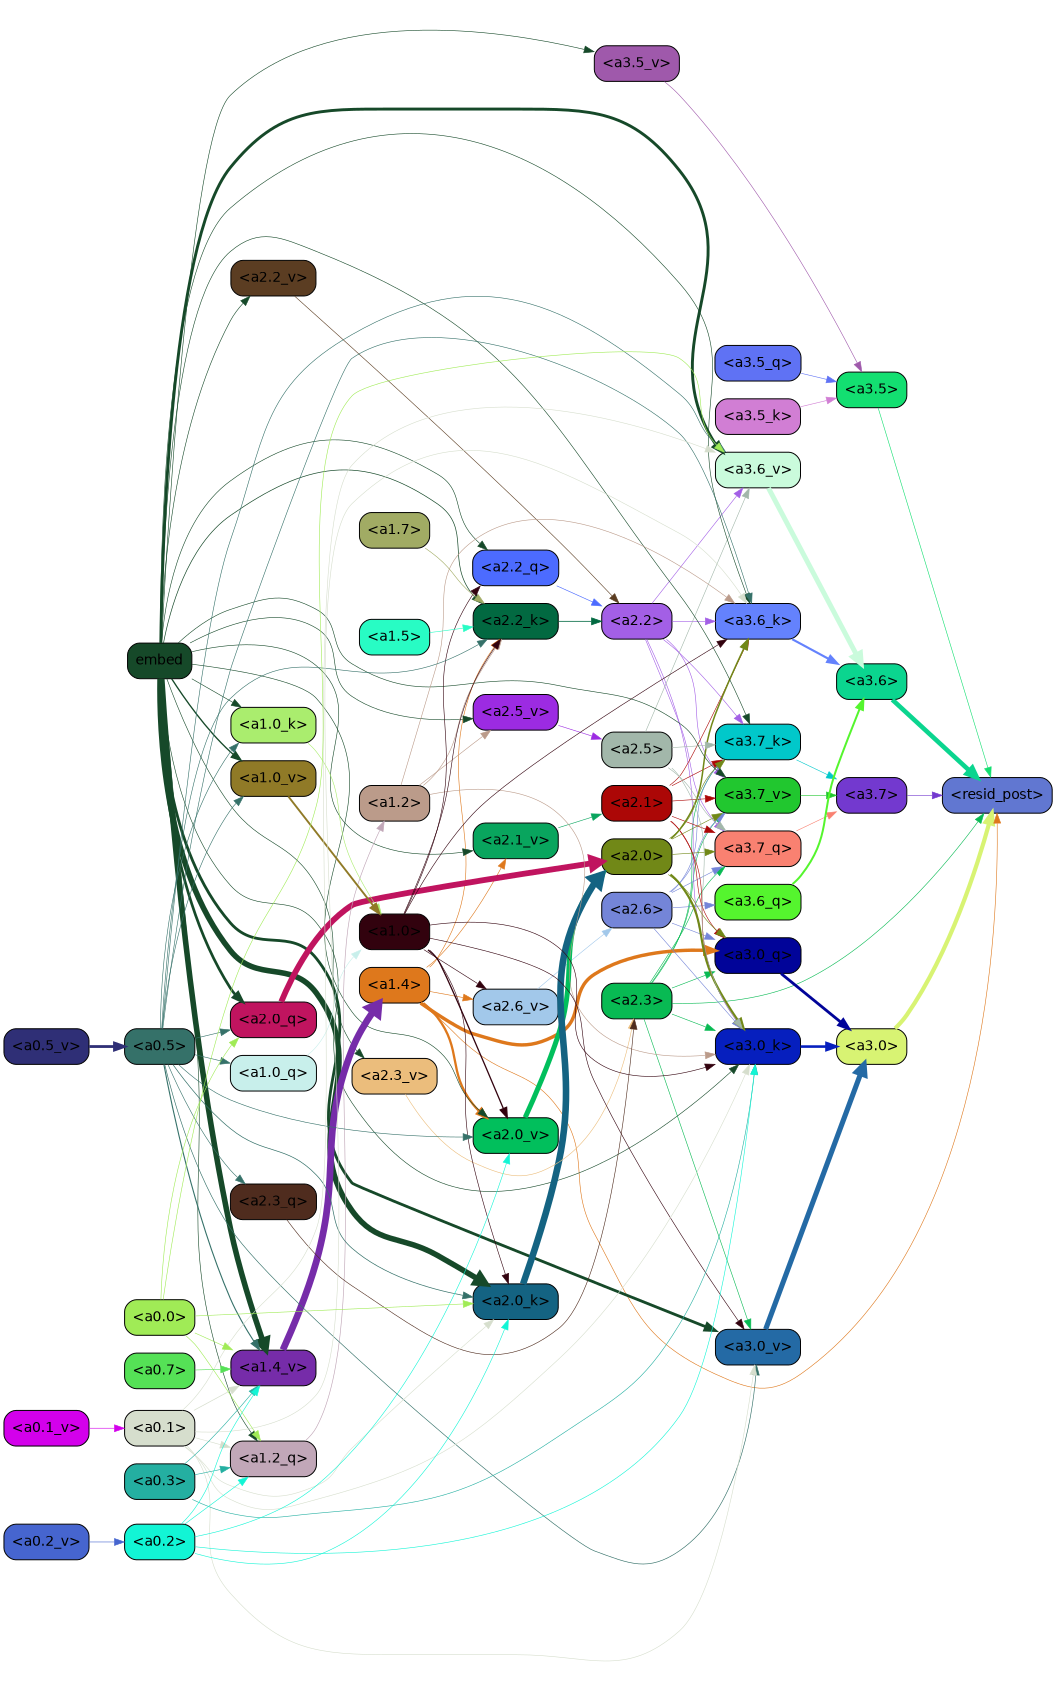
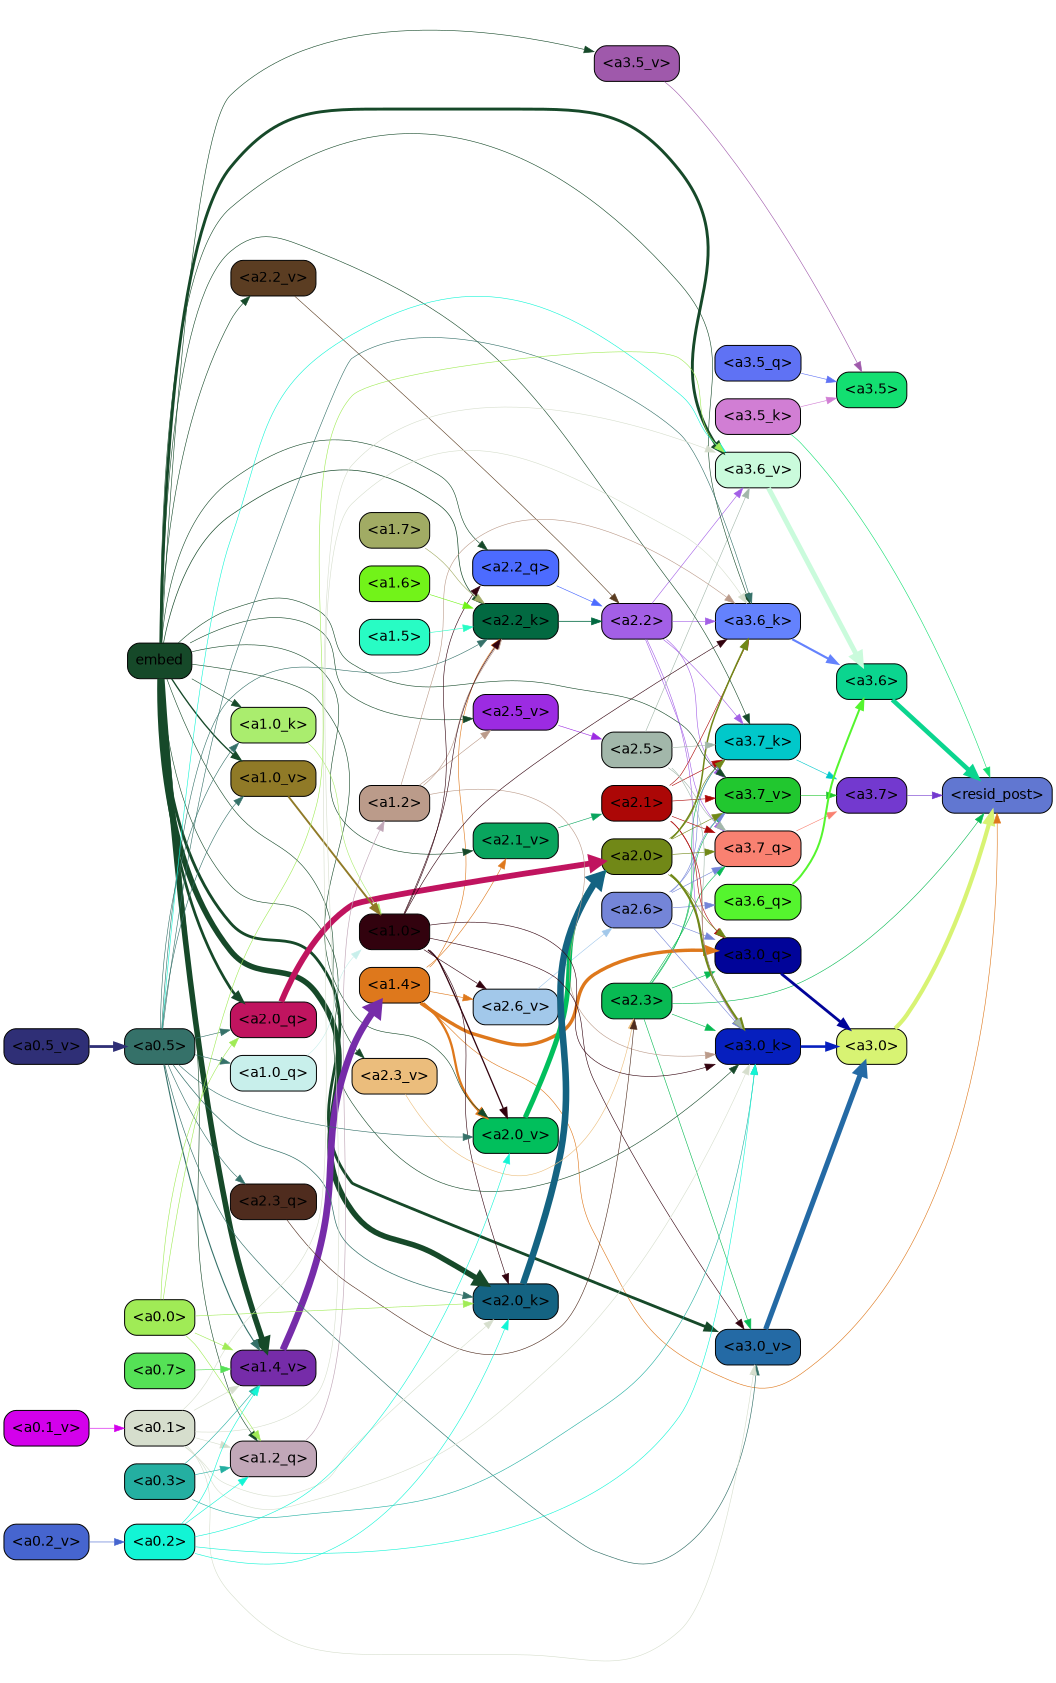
edge "<a0.5>" -> "<a3.6_v>": color #357169 -> #12f5d5
node "<a1.6>": added
edge "<a3.5>" -> "<resid_post>": now "<a3.5_k>" -> "<resid_post>"
